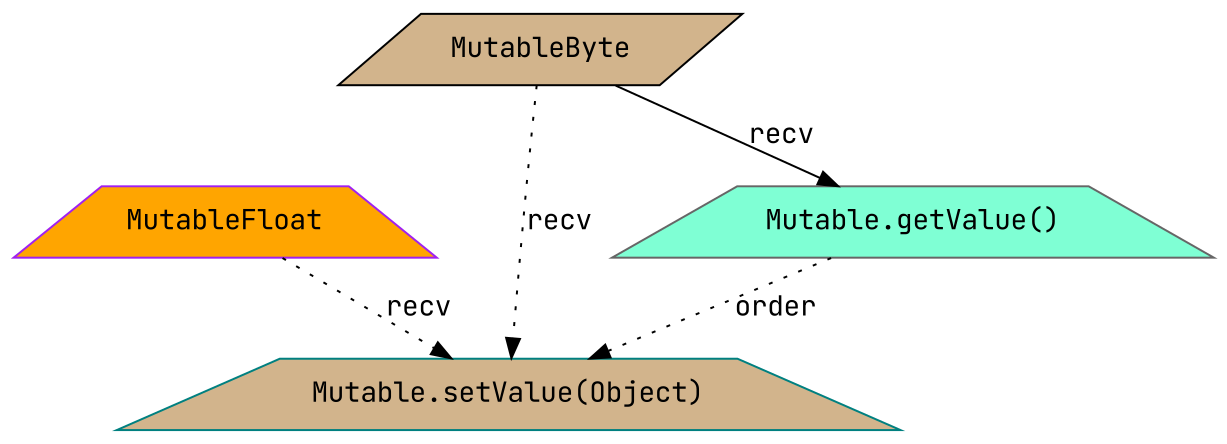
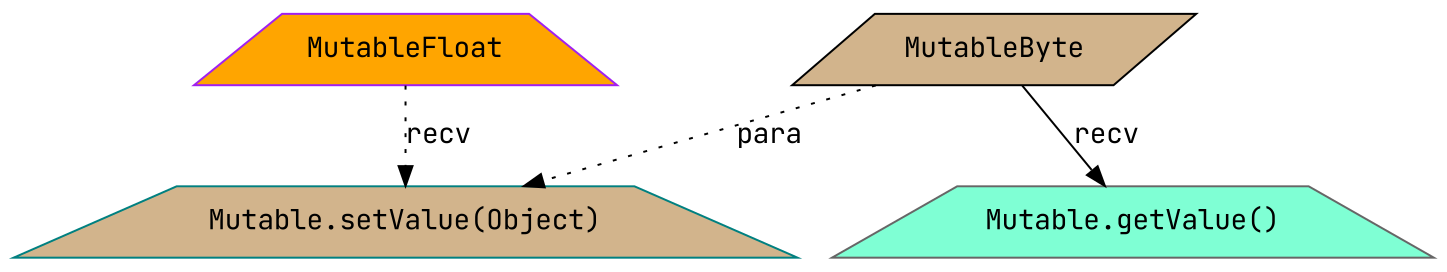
edge "MutableByte" -> "Mutable.setValue(Object)": label "recv" -> "para"
edge "Mutable.getValue()" -> "Mutable.setValue(Object)": removed, label "order"
